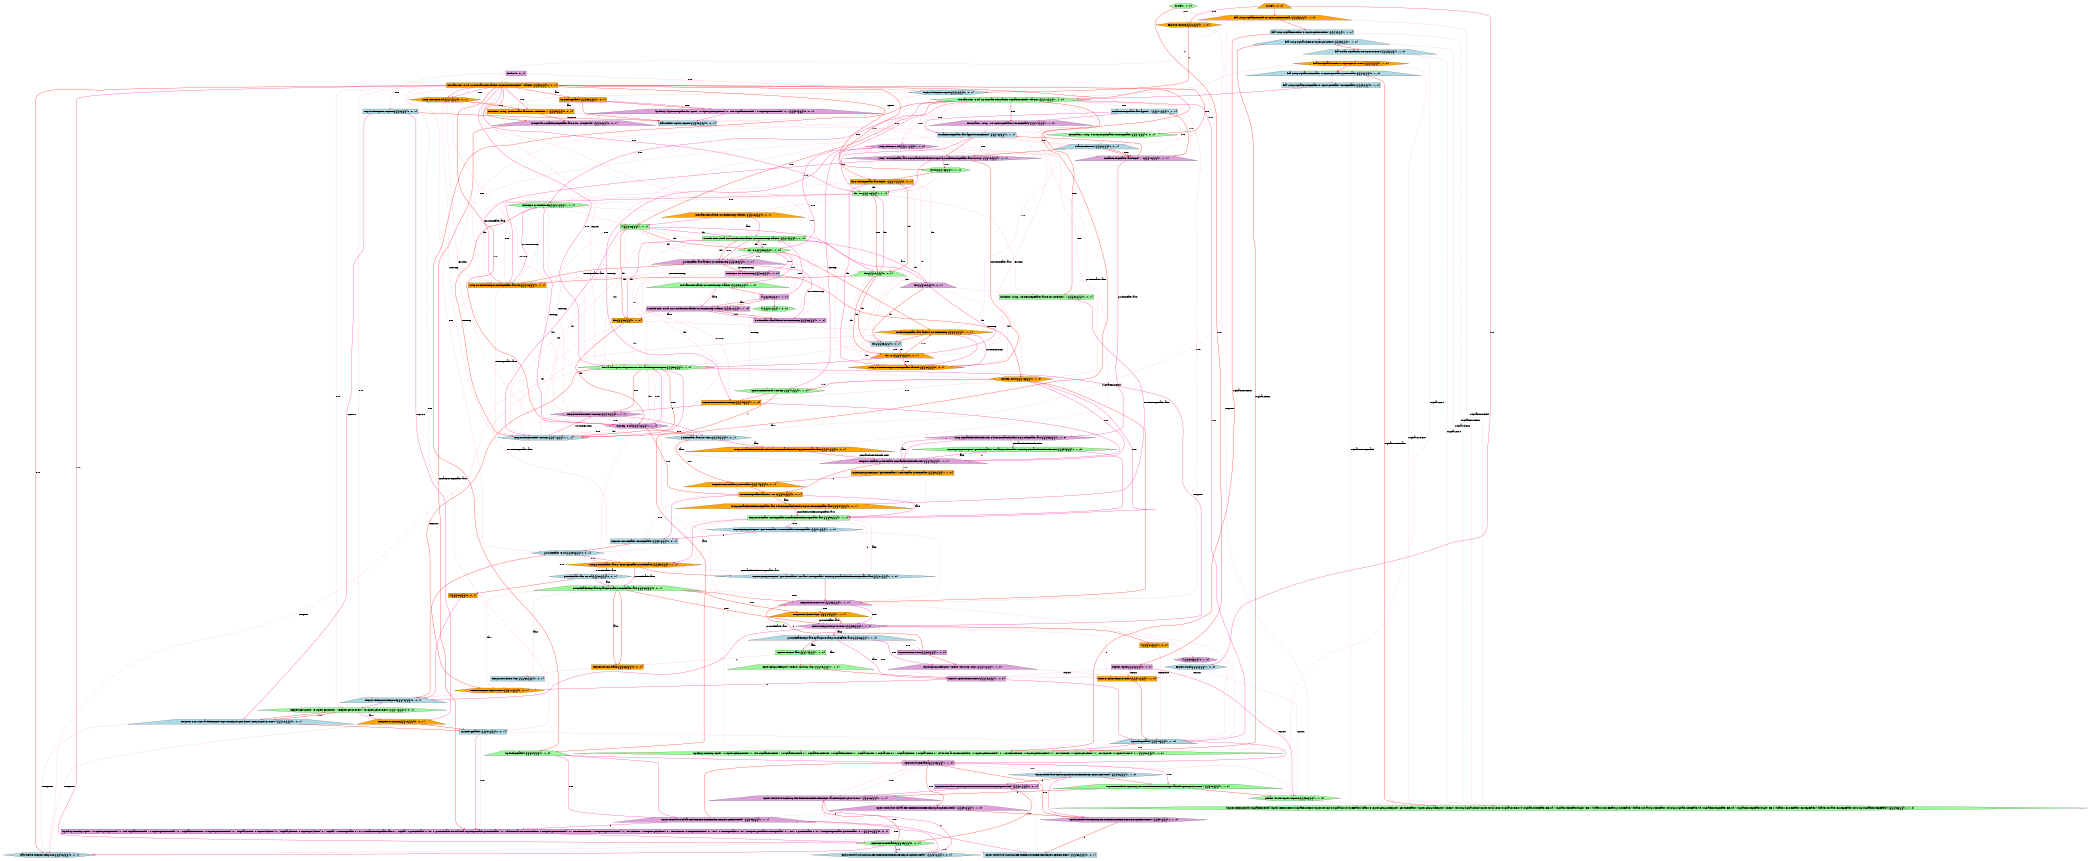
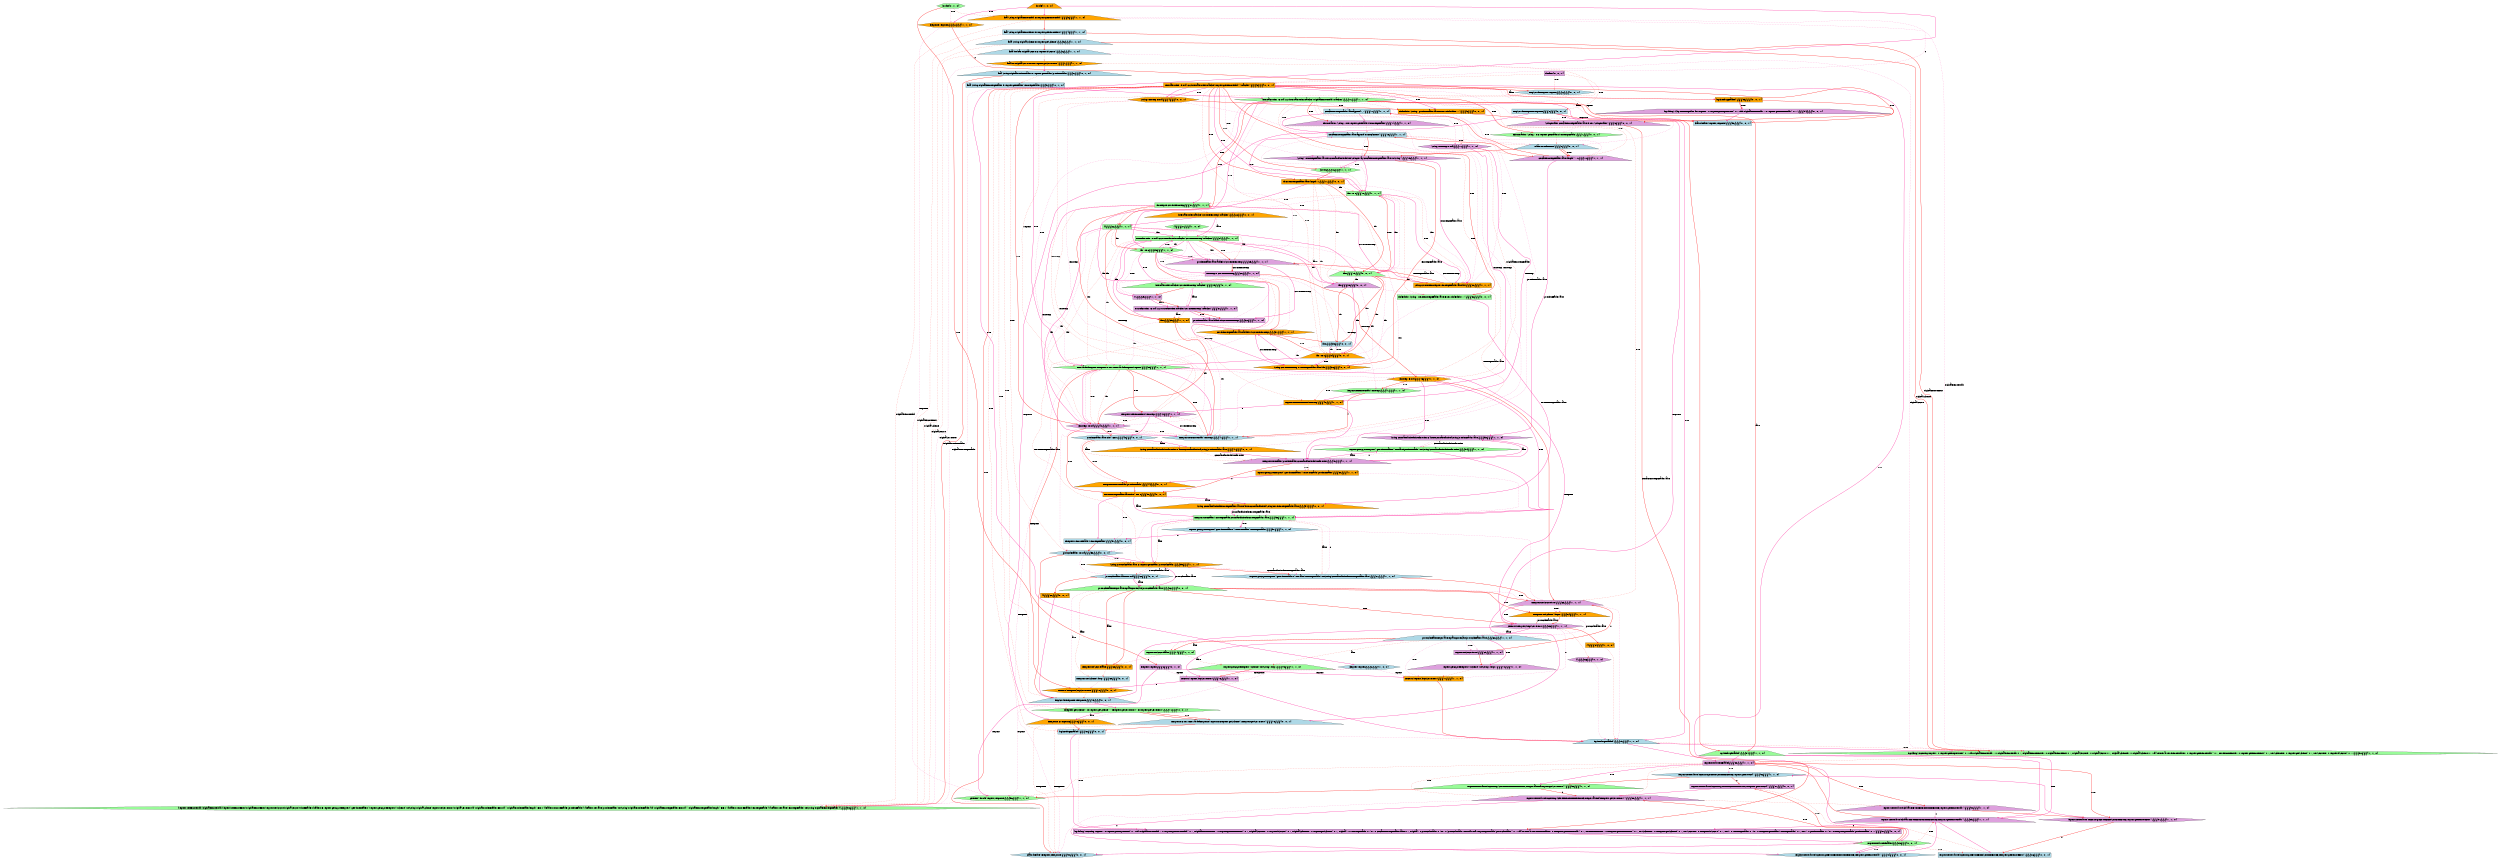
node "remoteIp = currentRemoteIp@@@21@@@['1', '1', '1']": shape hexagon -> note
edge "String remoteIp = null@@@11@@@['1', '1', '0']" -> "remoteIp != null@@@46@@@['1', '1', '0']": label "remoteIp" -> "originalRemoteIpHeader"
edge "{}@@@29@@@['1', '1', '0']" -> "{}@@@27@@@['1', '0', '0']": removed
